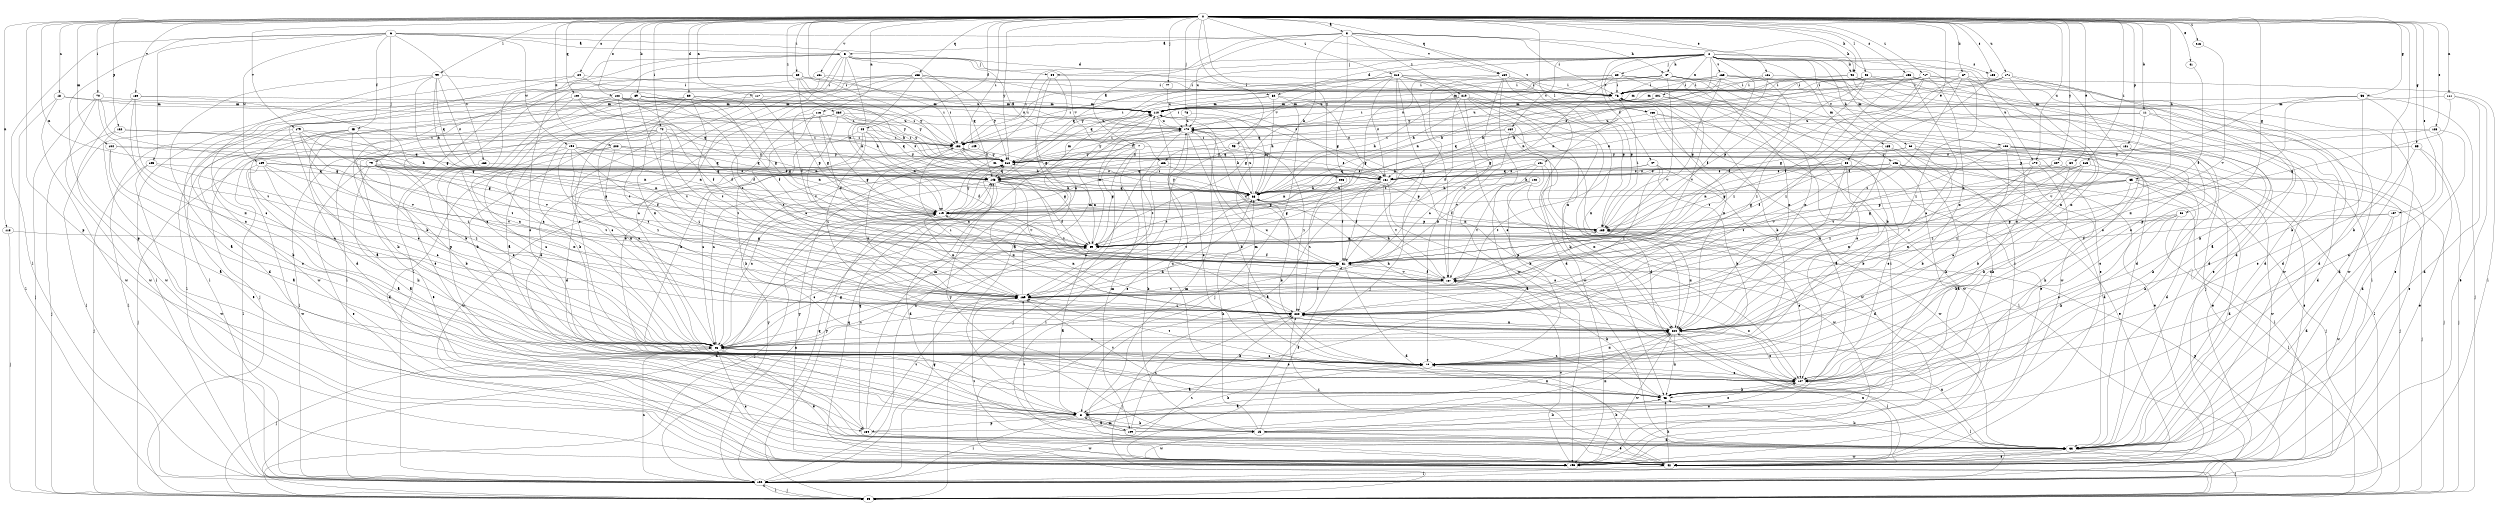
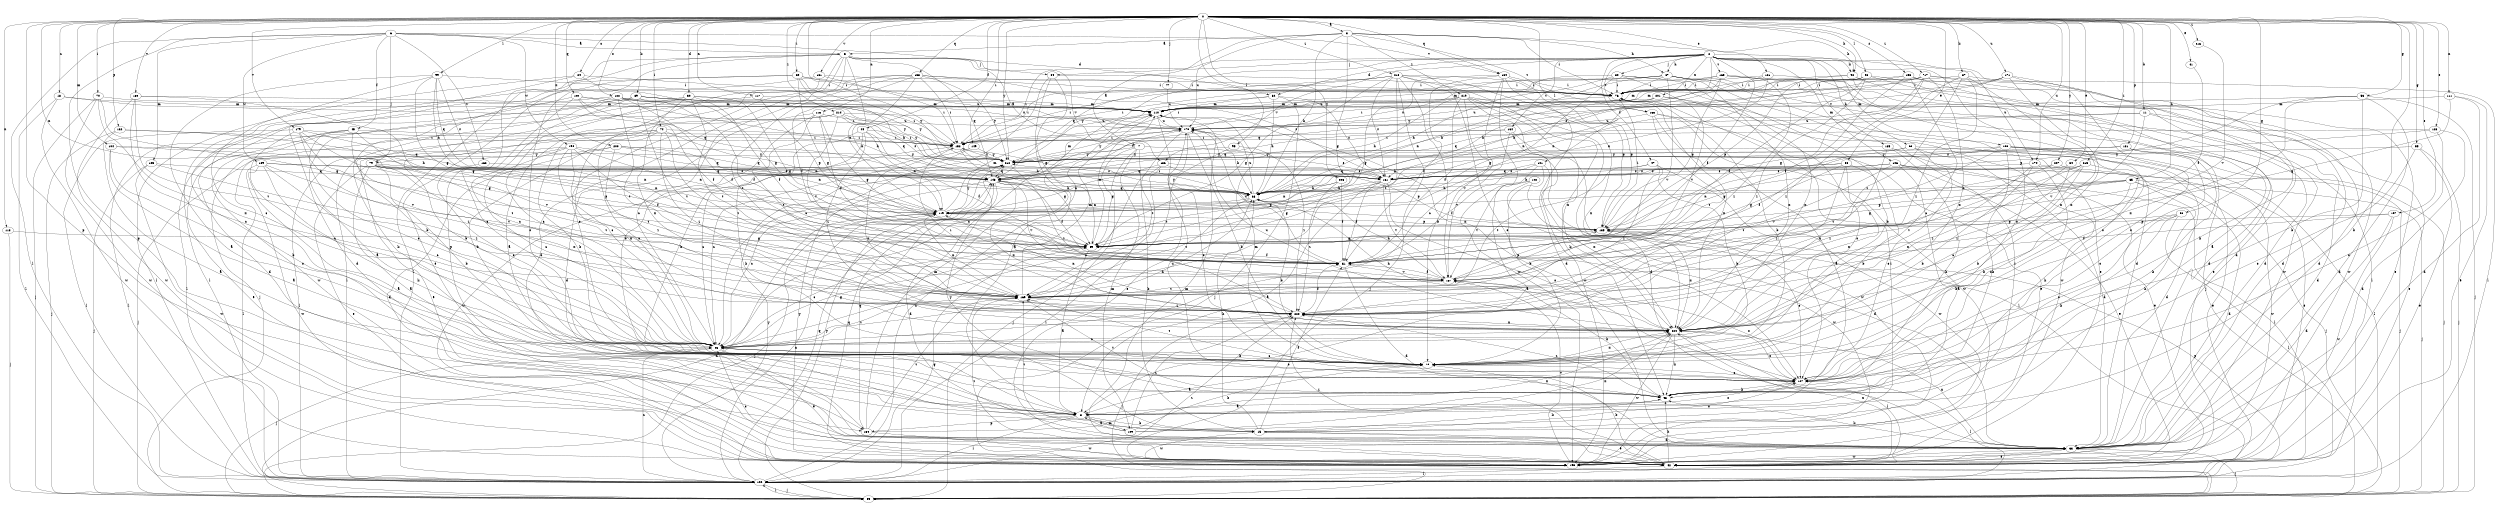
node "158": removed
edge "80" -> "143": removed, label "q"
node "264": label "264" -> "214"
node "78": removed
edge "194" -> "212": now "194" -> "79"
